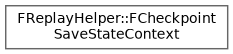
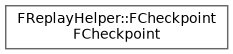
node "FReplayHelper::FCheckpoint SaveStateContext": label "FReplayHelper::FCheckpoint SaveStateContext" -> "FReplayHelper::FCheckpoint FCheckpoint"
